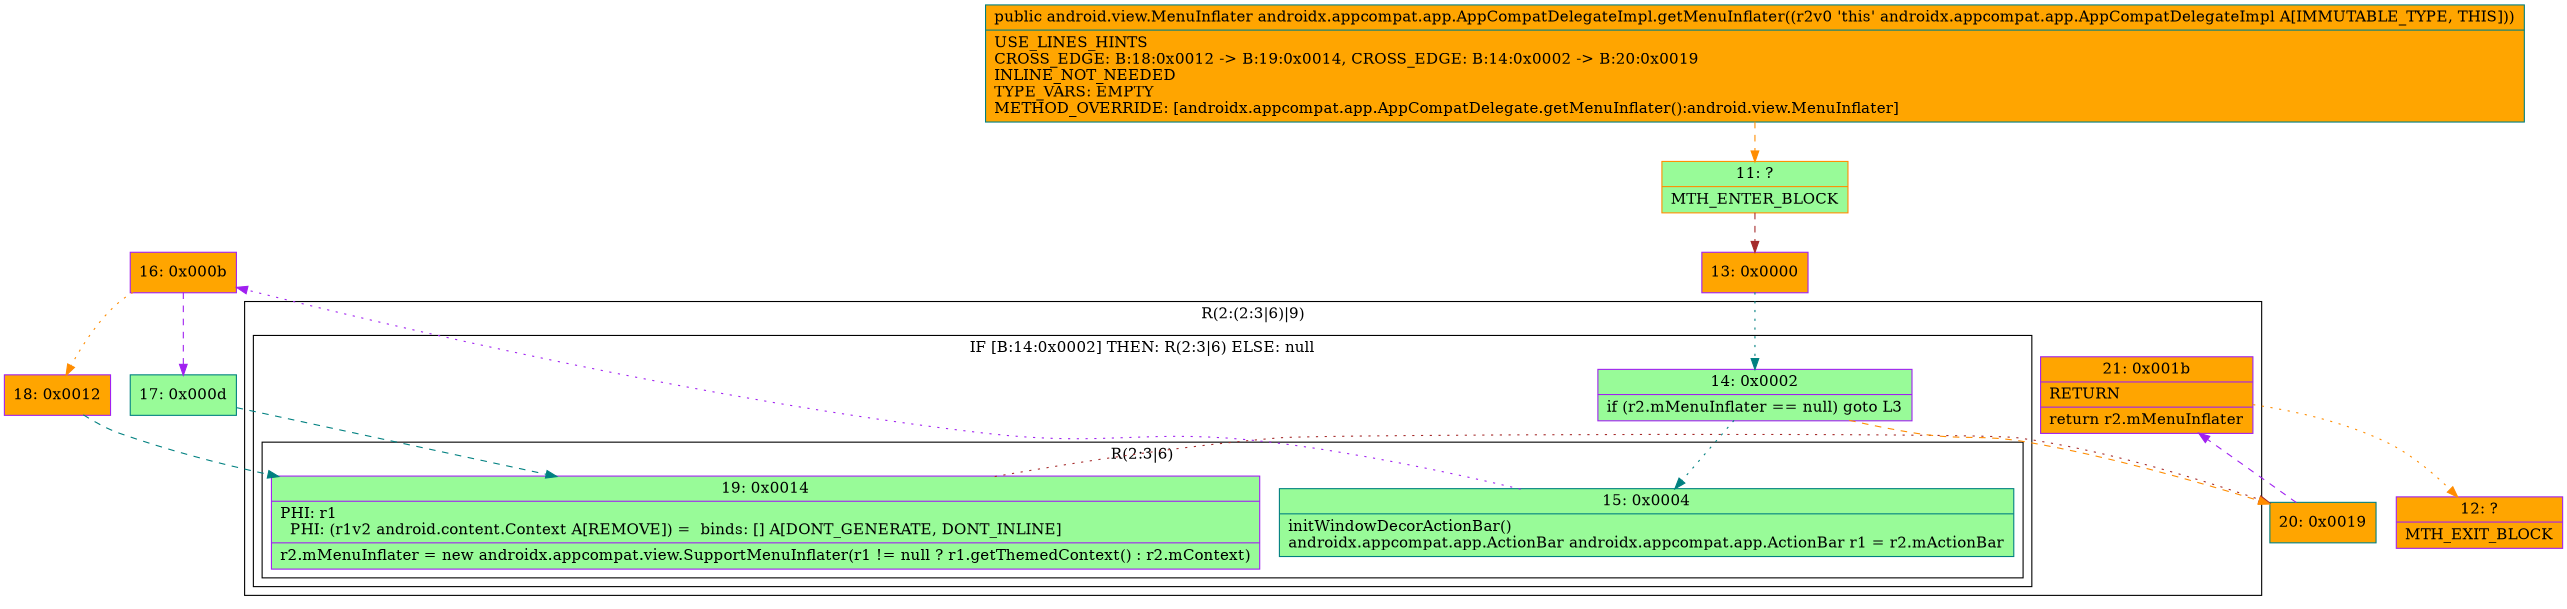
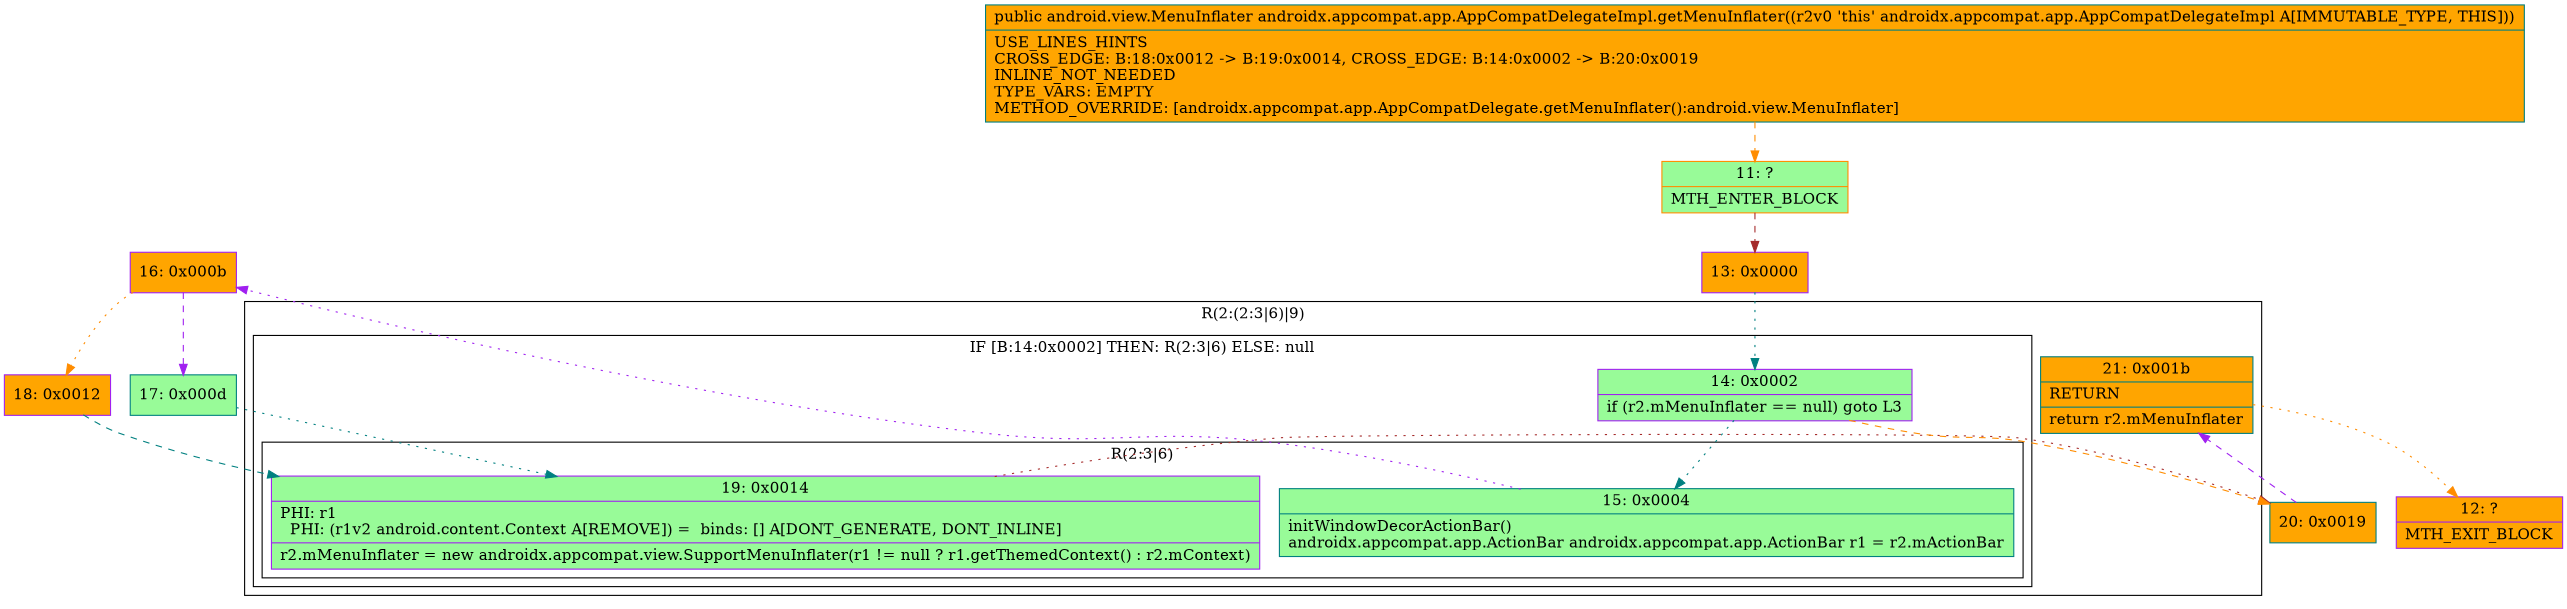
node "21: 0x001b": color purple -> teal
edge "17: 0x000d" -> "19: 0x0014": style dashed -> dotted
